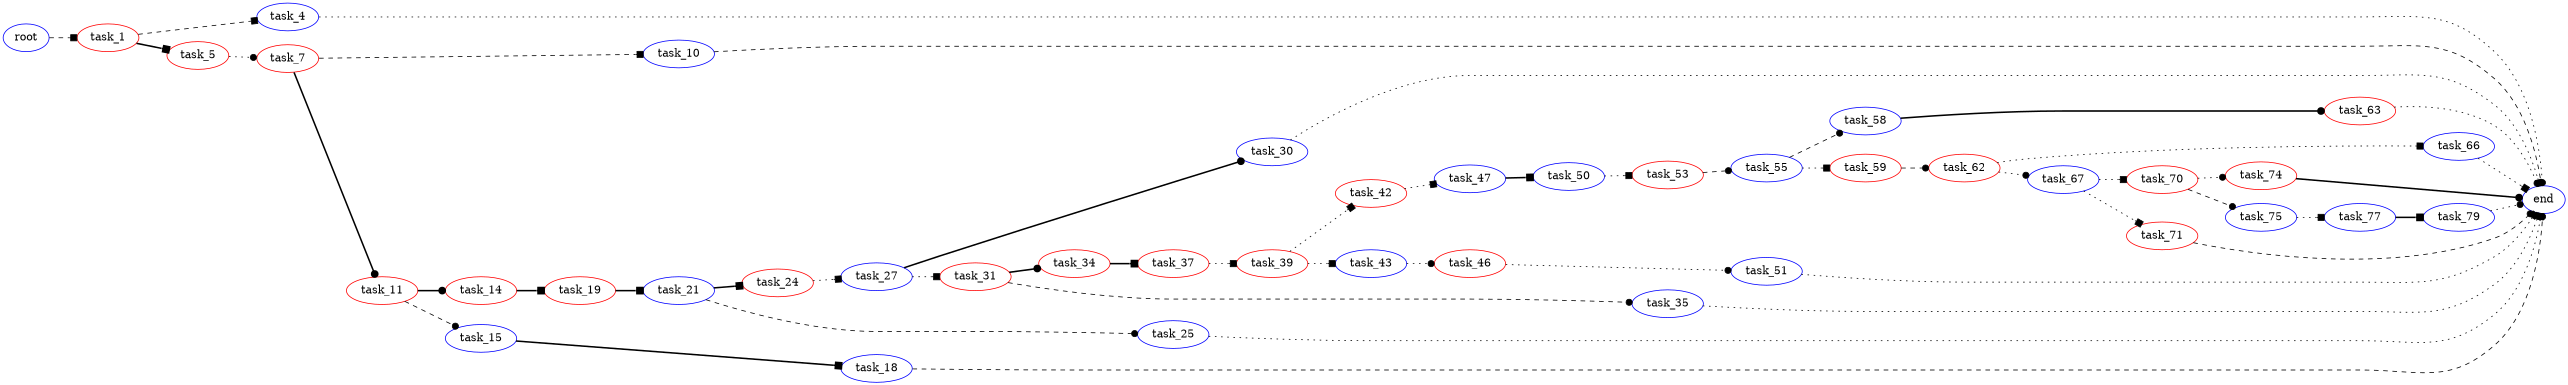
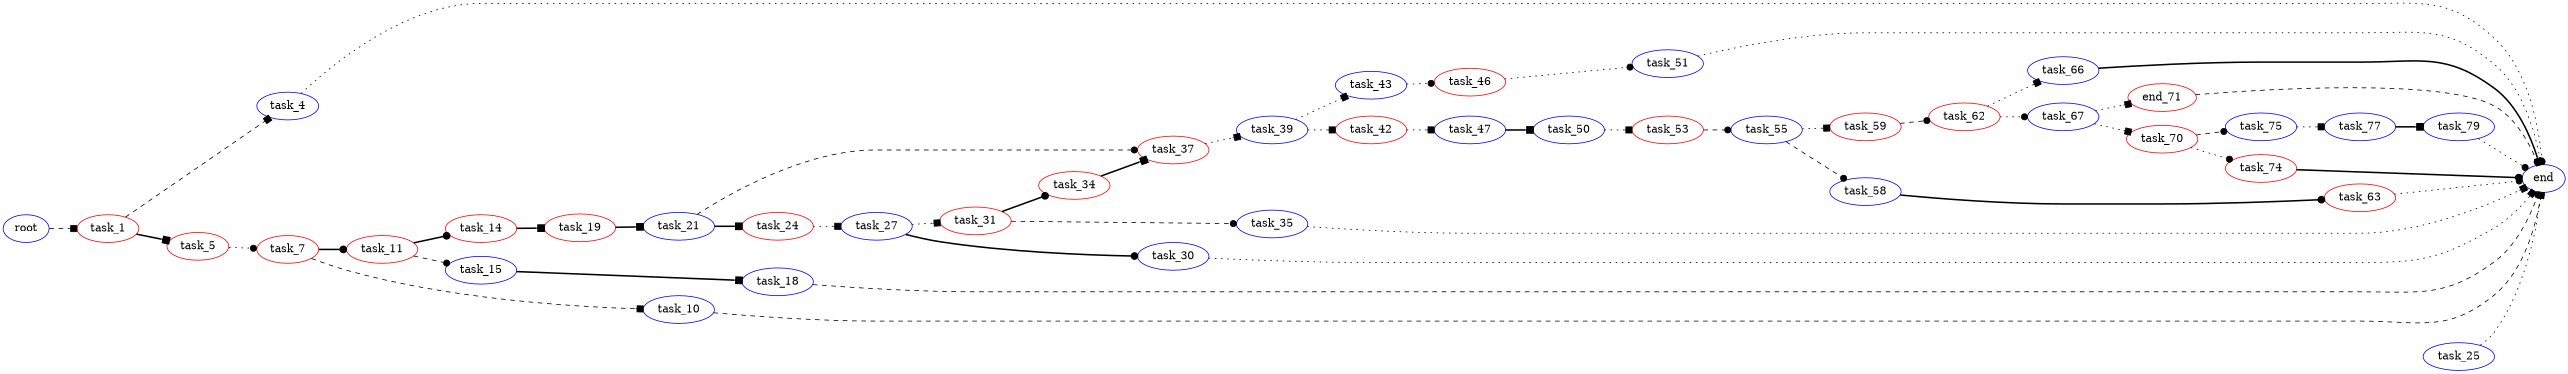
edge "task_66" -> "end": style dotted -> bold
node "task_71": label "task_71" -> "end_71"
node "task_39": color red -> blue
edge "task_21" -> "task_25": now "task_21" -> "task_37"
